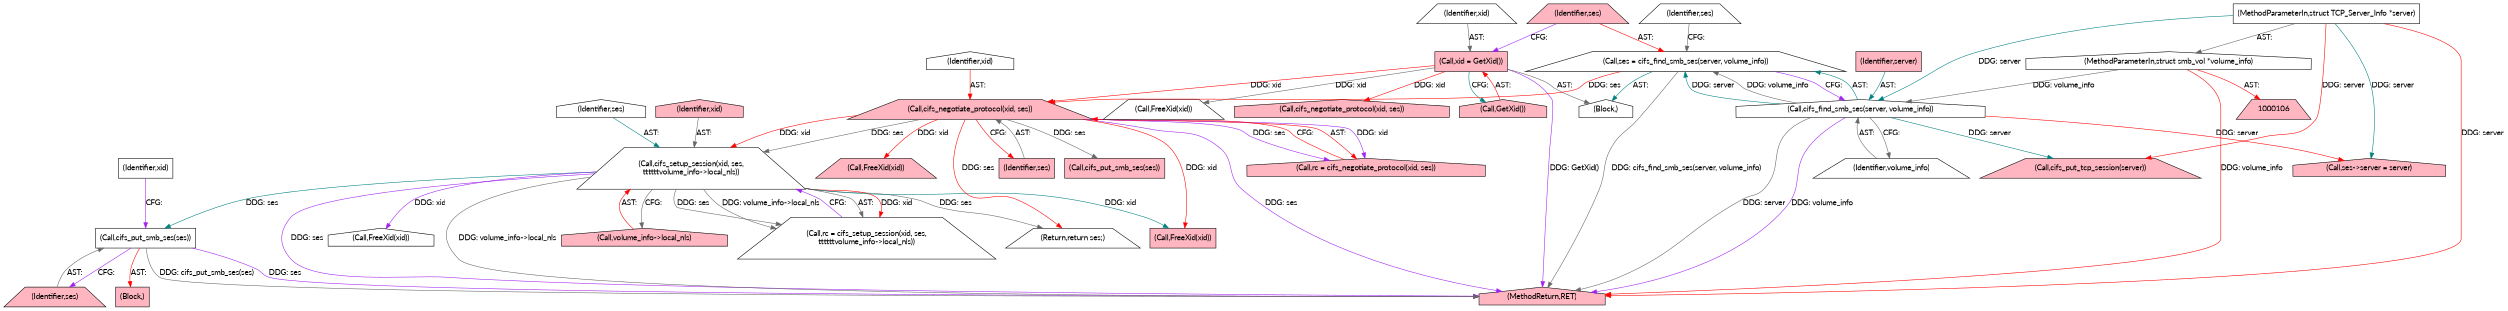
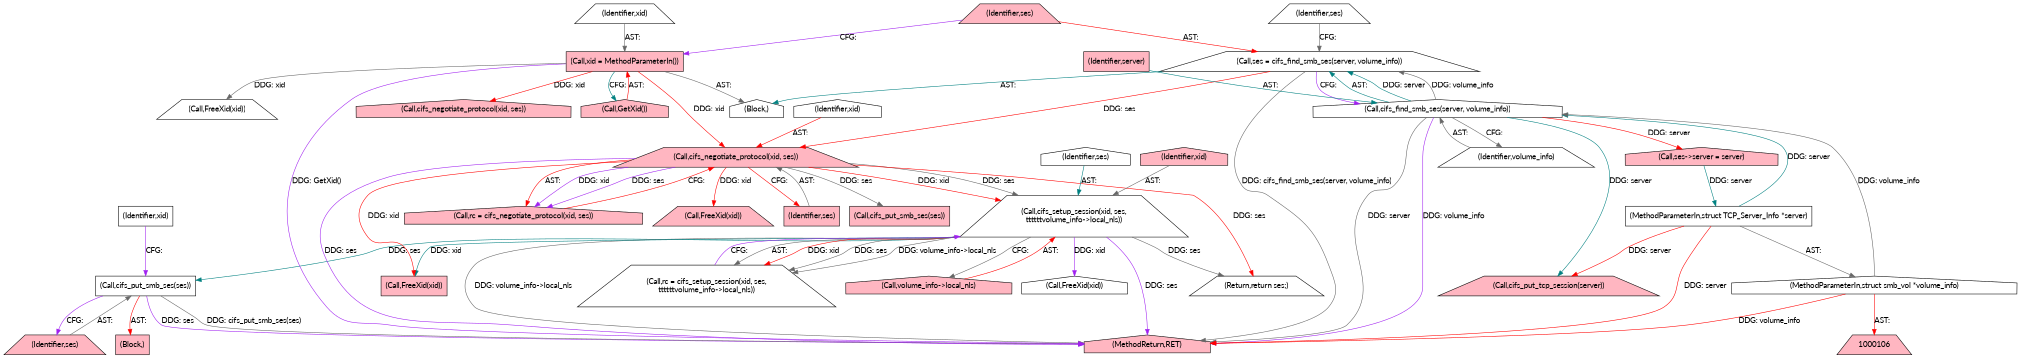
node "(Call,xid = GetXid())": label "(Call,xid = GetXid())" -> "(Call,xid = MethodParameterIn())"
edge "(MethodParameterIn,struct TCP_Server_Info *server)" -> "(Call,ses->server = server)": reversed
